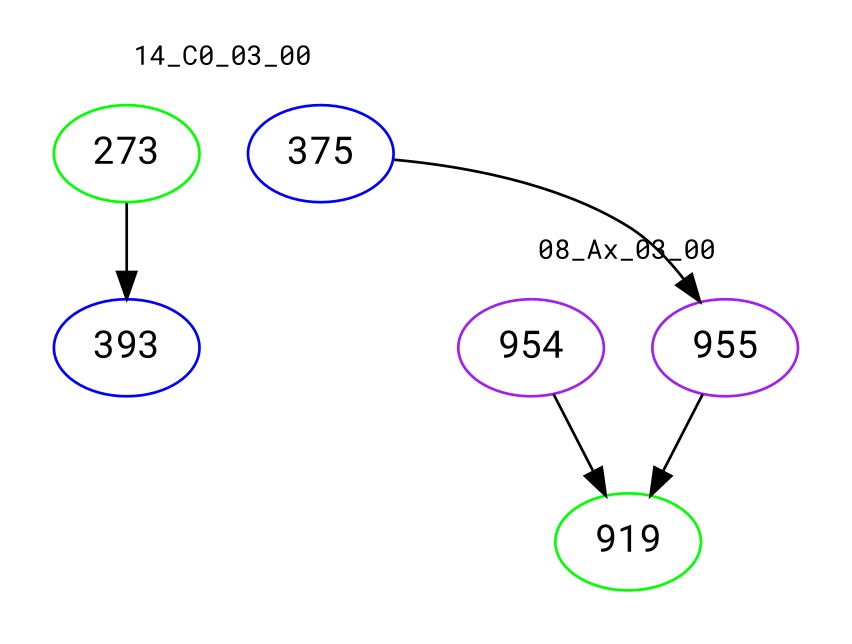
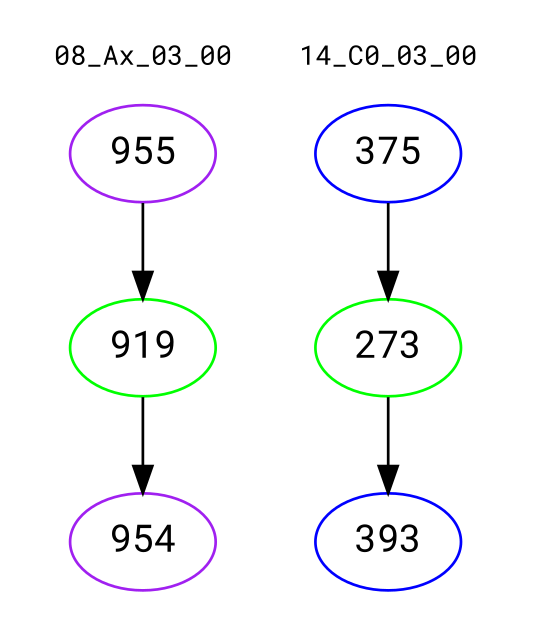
edge "375" -> "955": now "375" -> "273"
edge "954" -> "919": reversed
